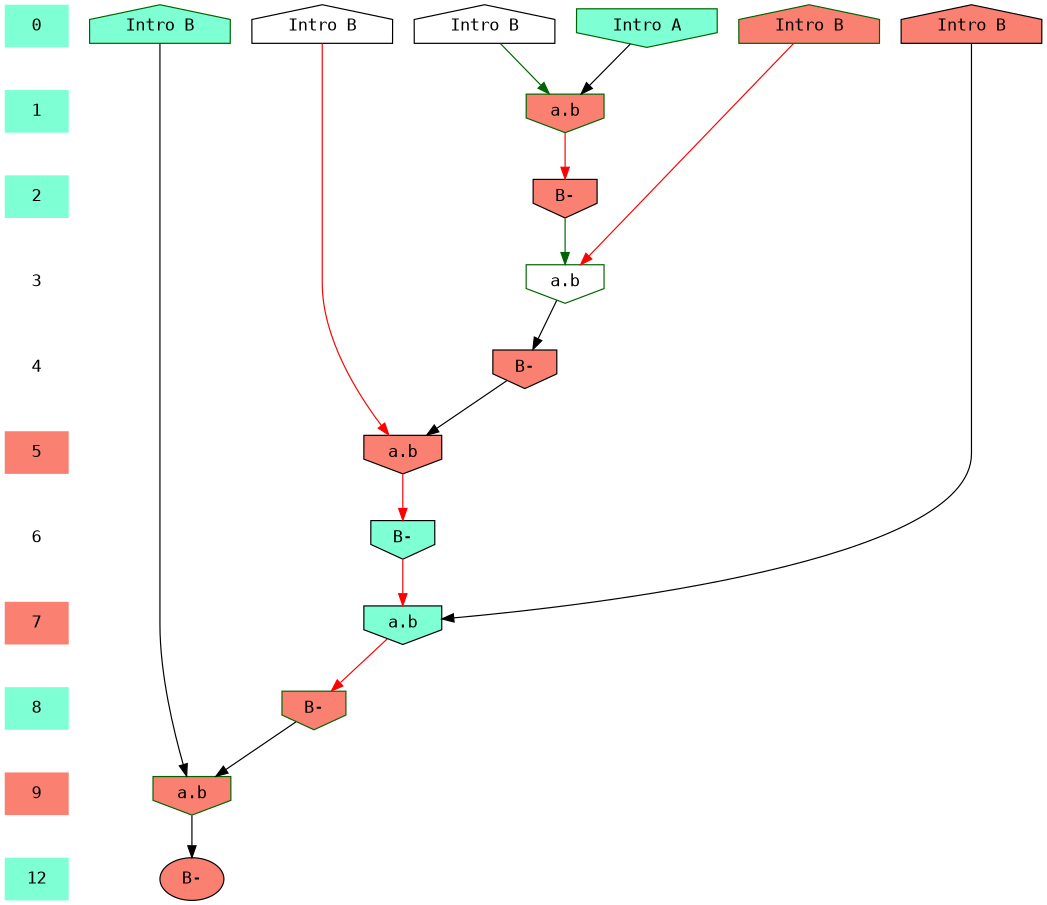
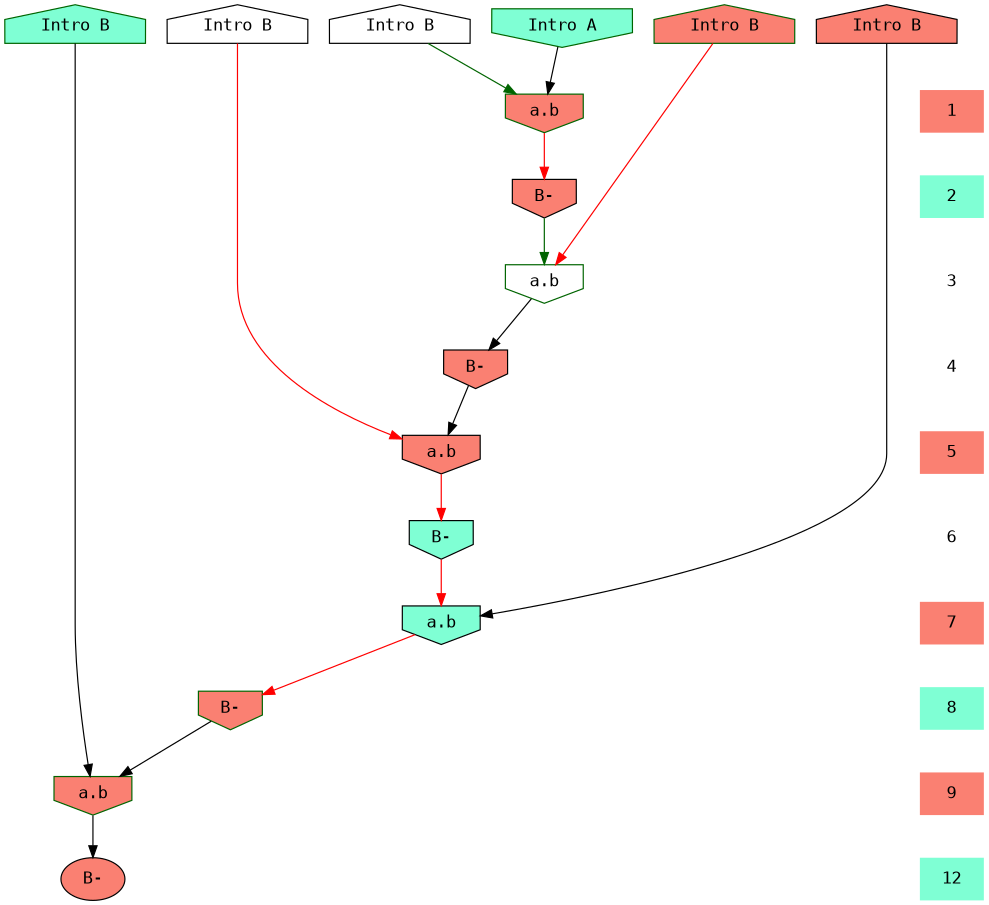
node "0": removed
node "1": fillcolor aquamarine -> salmon
